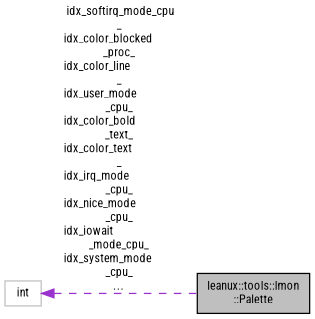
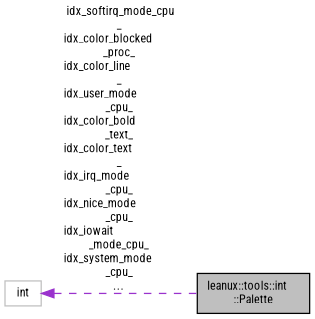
node "leanux::tools::lmon ::Palette": label "leanux::tools::lmon ::Palette" -> "leanux::tools::int ::Palette"
